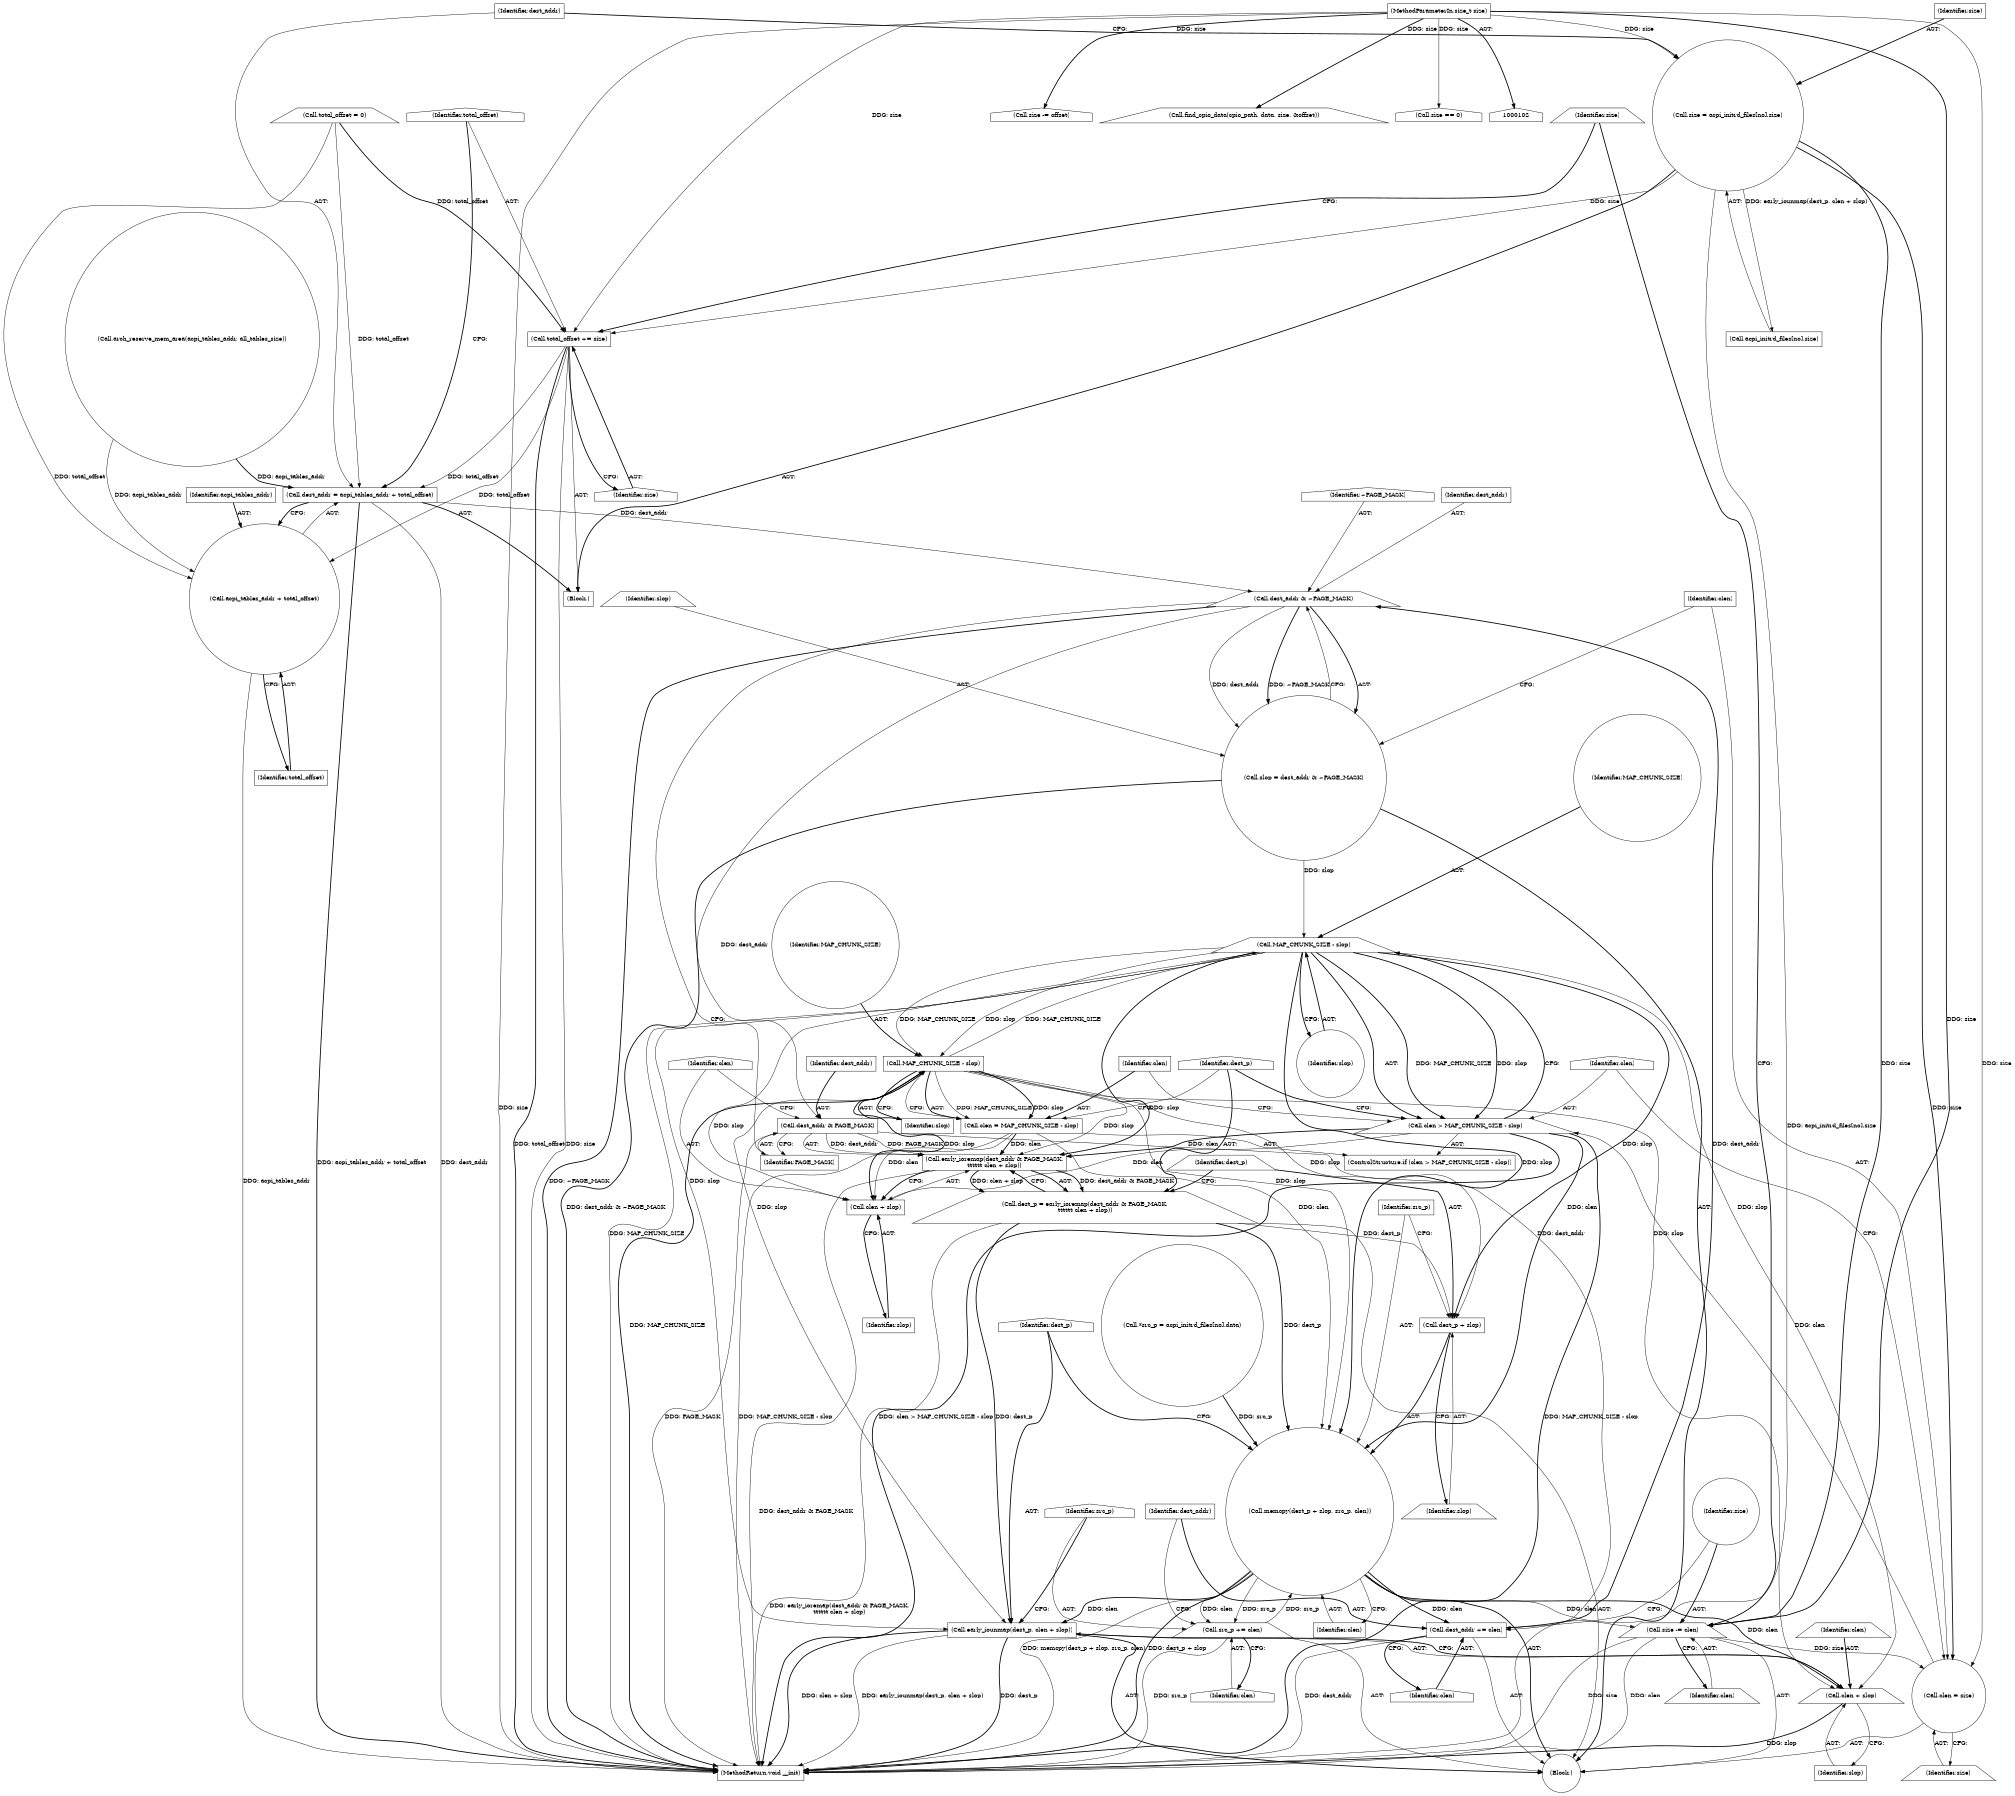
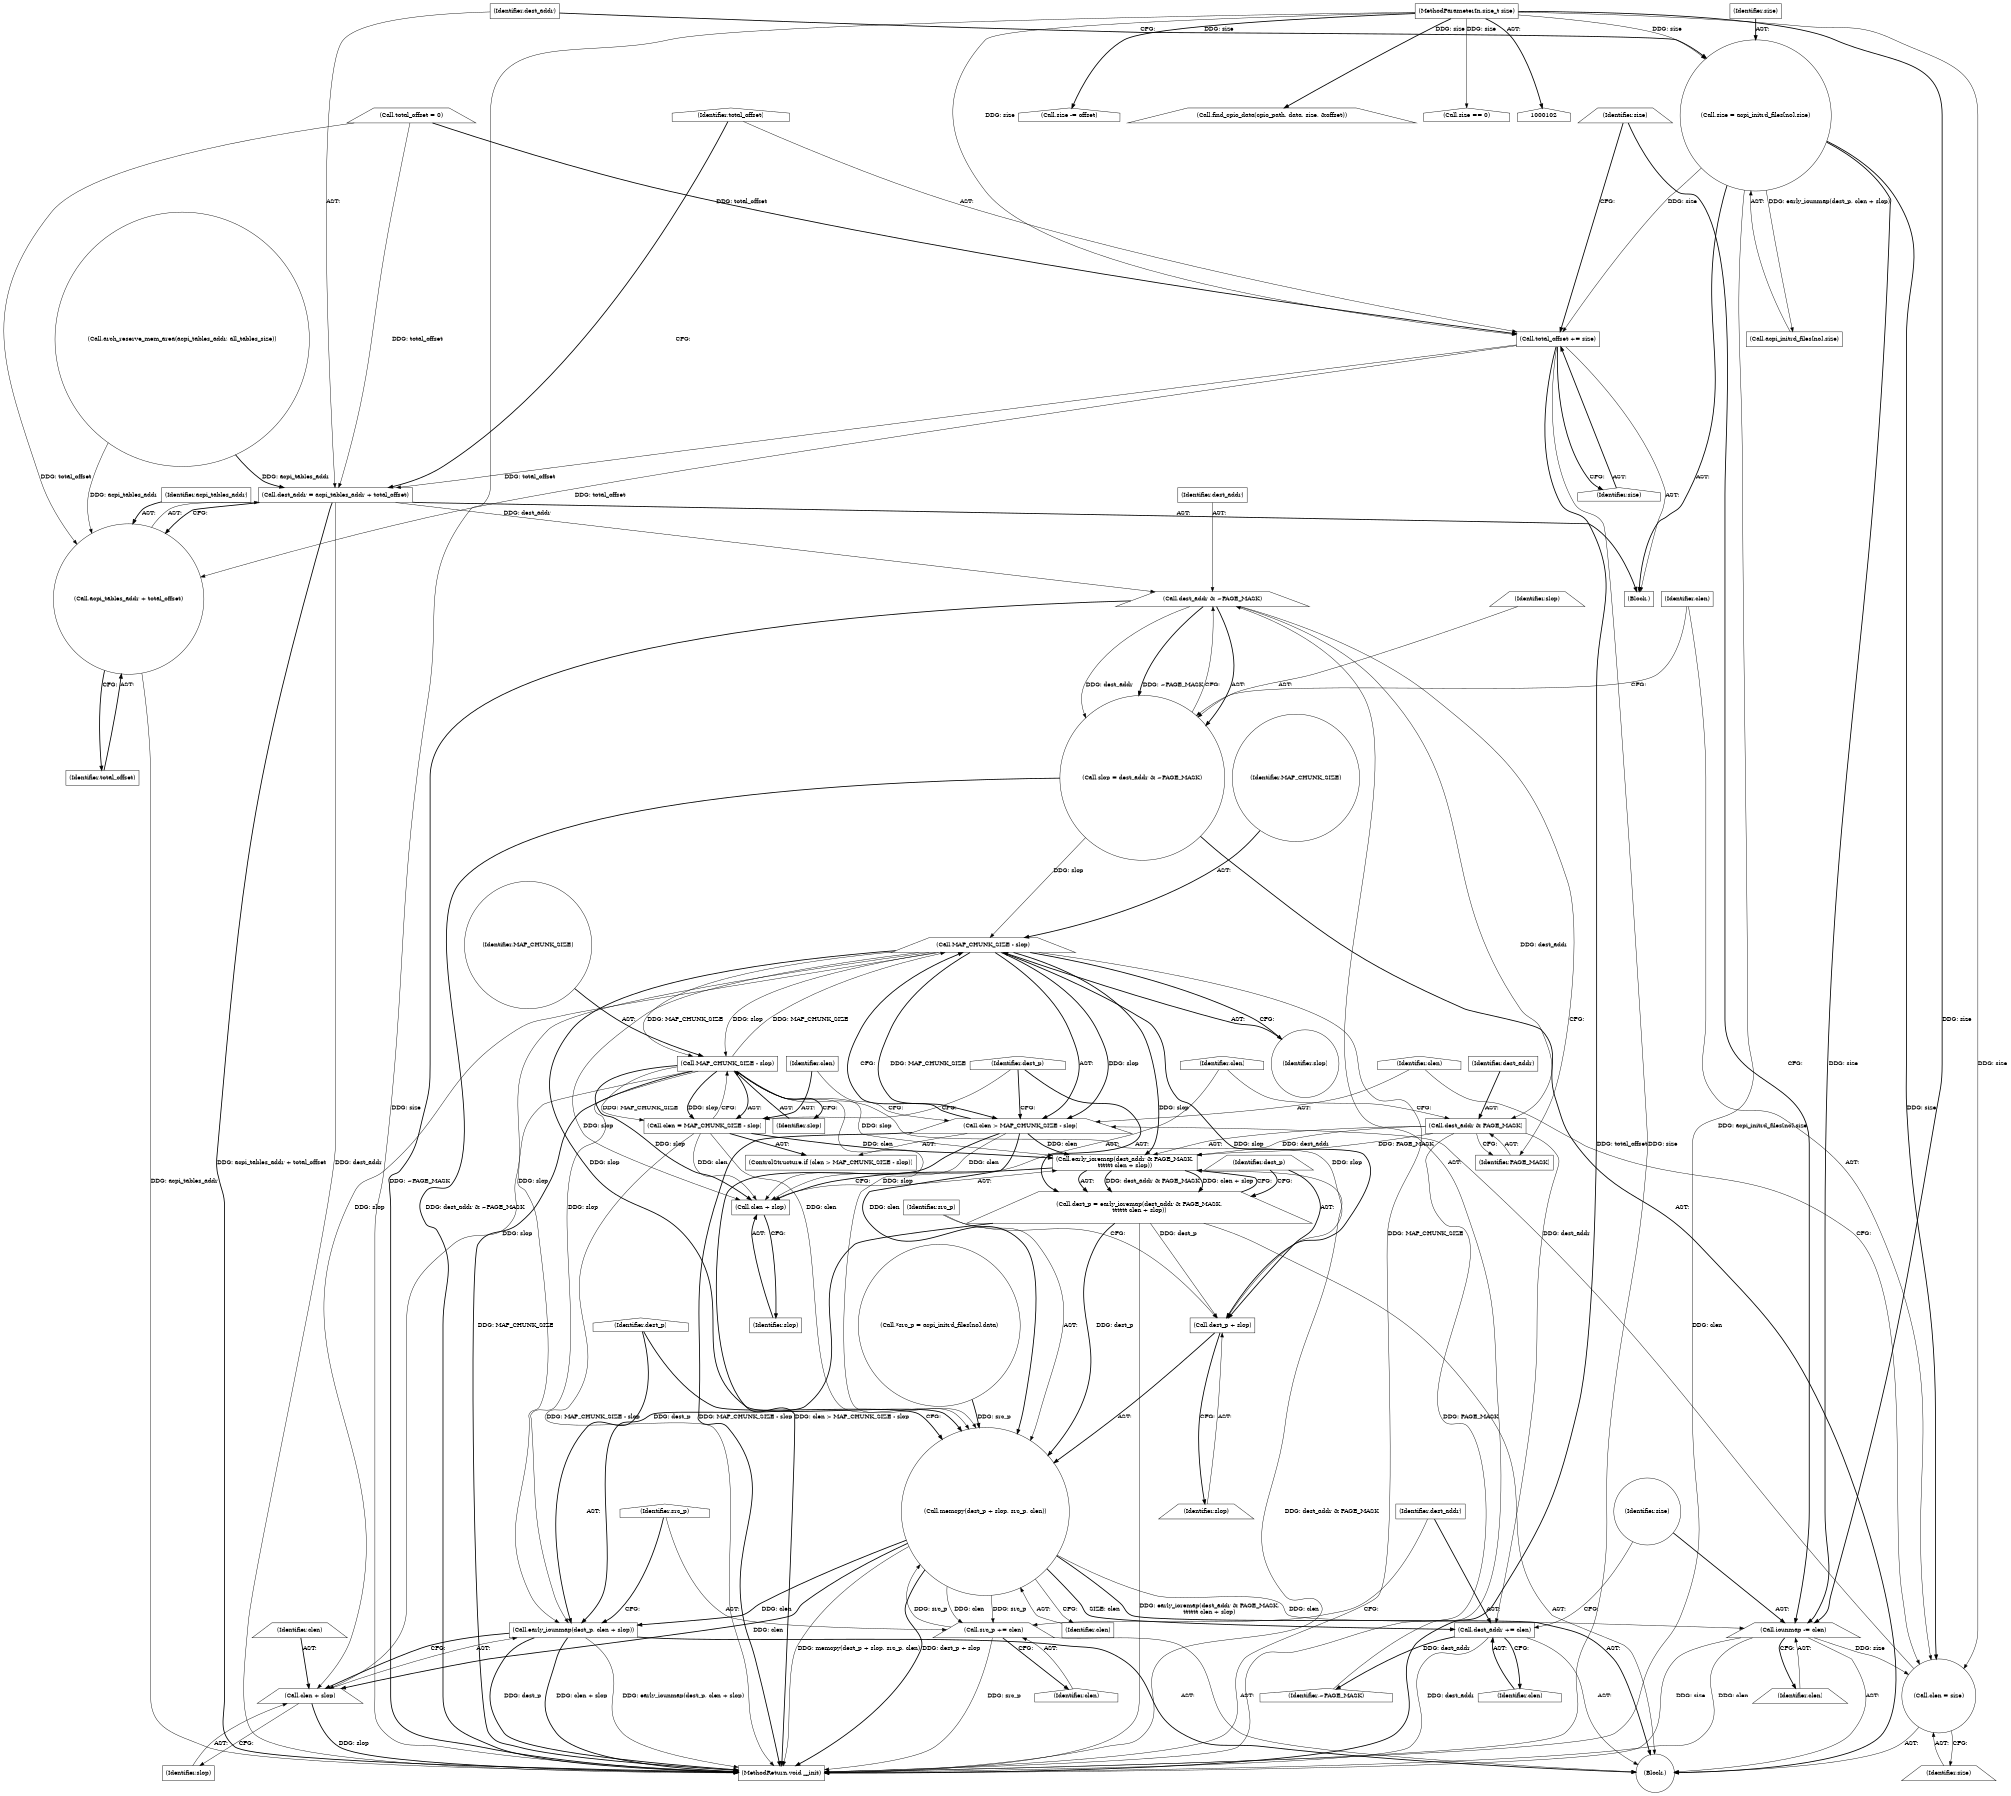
edge "(Call,dest_addr += clen)" -> "(Call,dest_addr & ~PAGE_MASK)": now "(Call,dest_addr += clen)" -> "(Identifier,~PAGE_MASK)"
edge "(Call,clen = MAP_CHUNK_SIZE - slop)" -> "(ControlStructure,if (clen > MAP_CHUNK_SIZE - slop))": style solid -> bold
edge "(Call,memcpy(dest_p + slop, src_p, clen))" -> "(Call,dest_addr += clen)": label "DDG: clen" -> "SIZE: clen"
node "(Call,size -= clen)": label "(Call,size -= clen)" -> "(Call,iounmap -= clen)"
